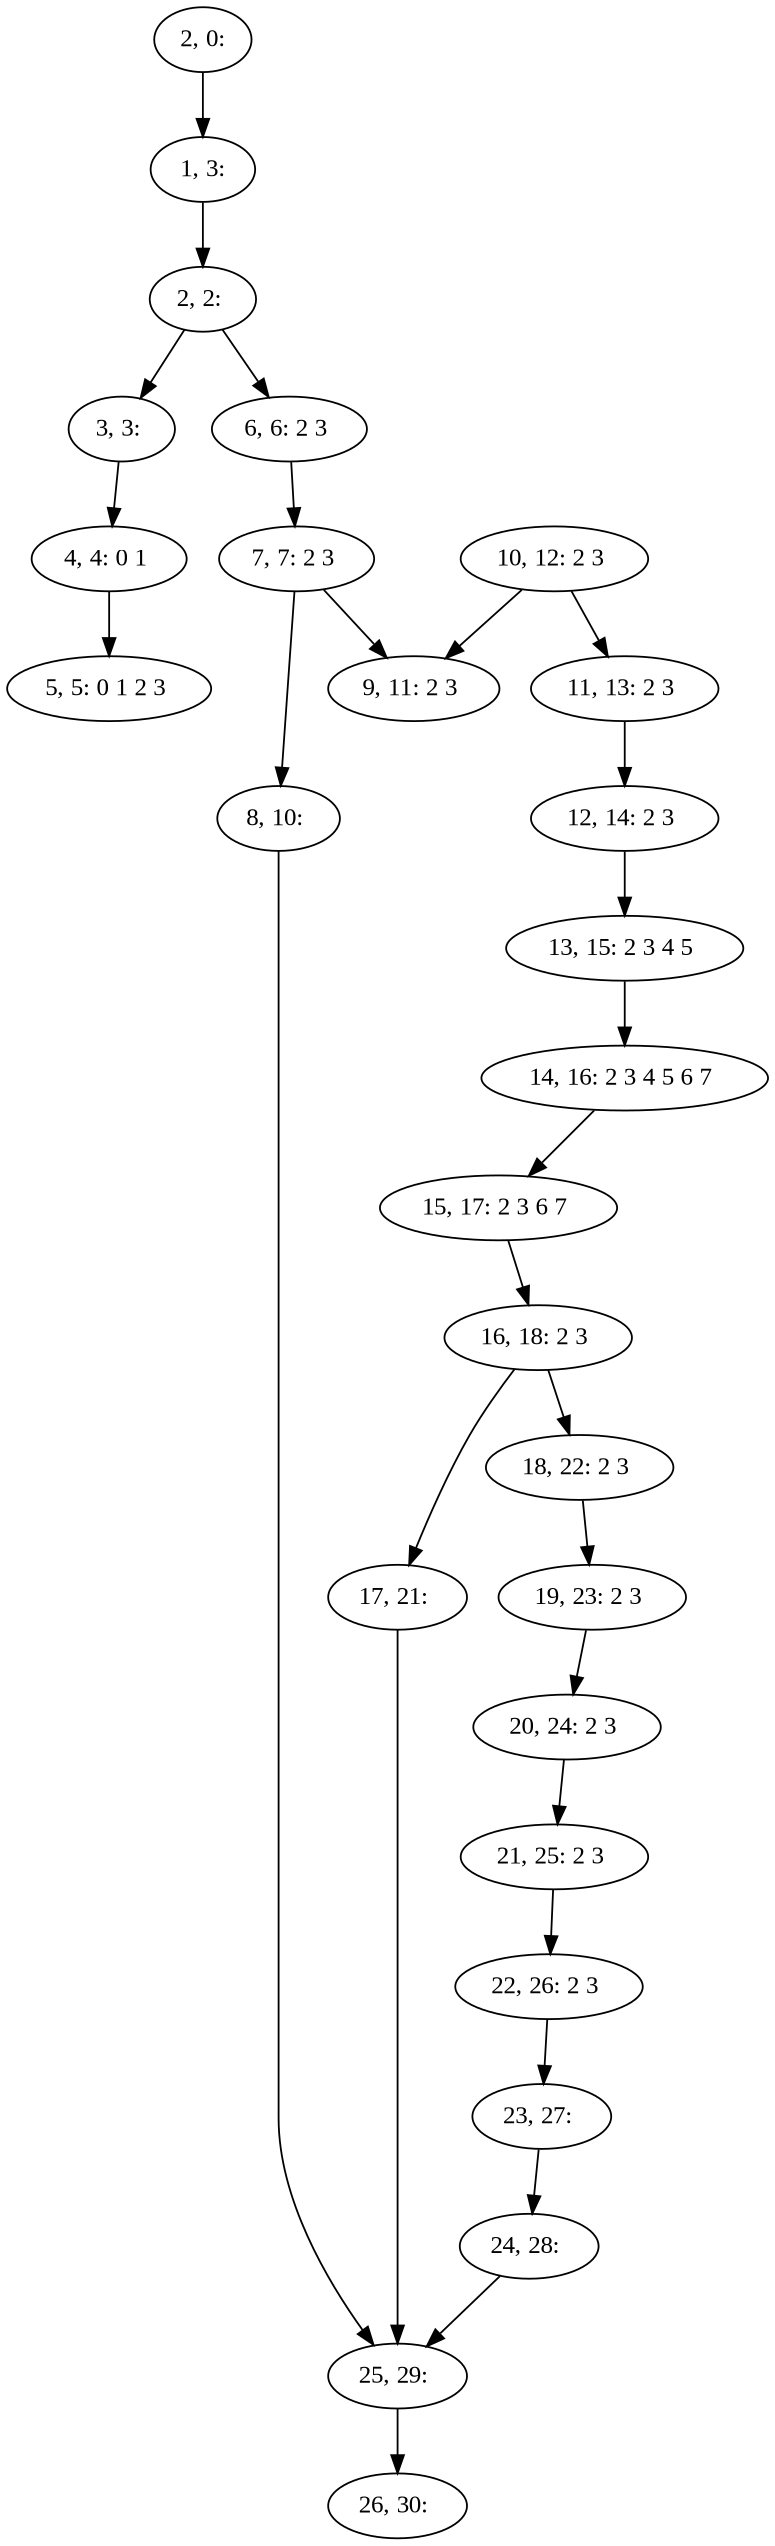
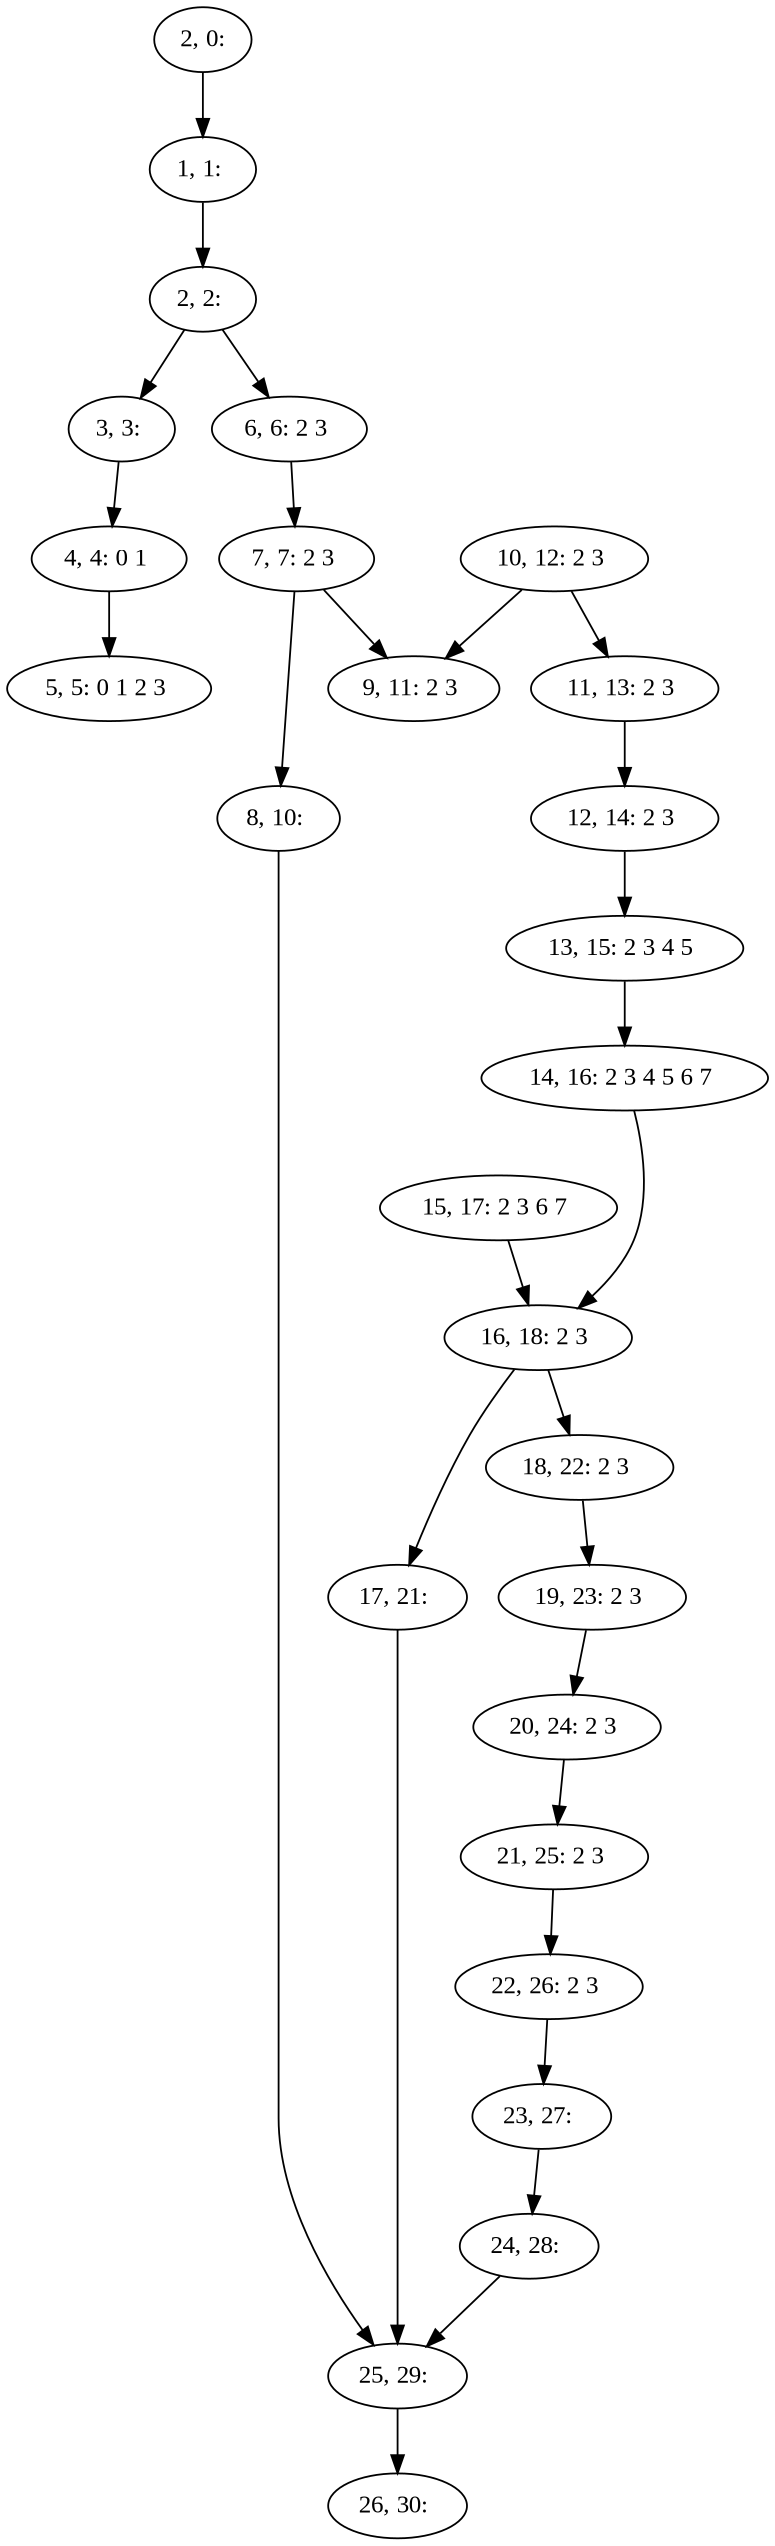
node "1, 3:": label "1, 3:" -> "1, 1:"
edge "14, 16: 2 3 4 5 6 7" -> "15, 17: 2 3 6 7": now "14, 16: 2 3 4 5 6 7" -> "16, 18: 2 3"
